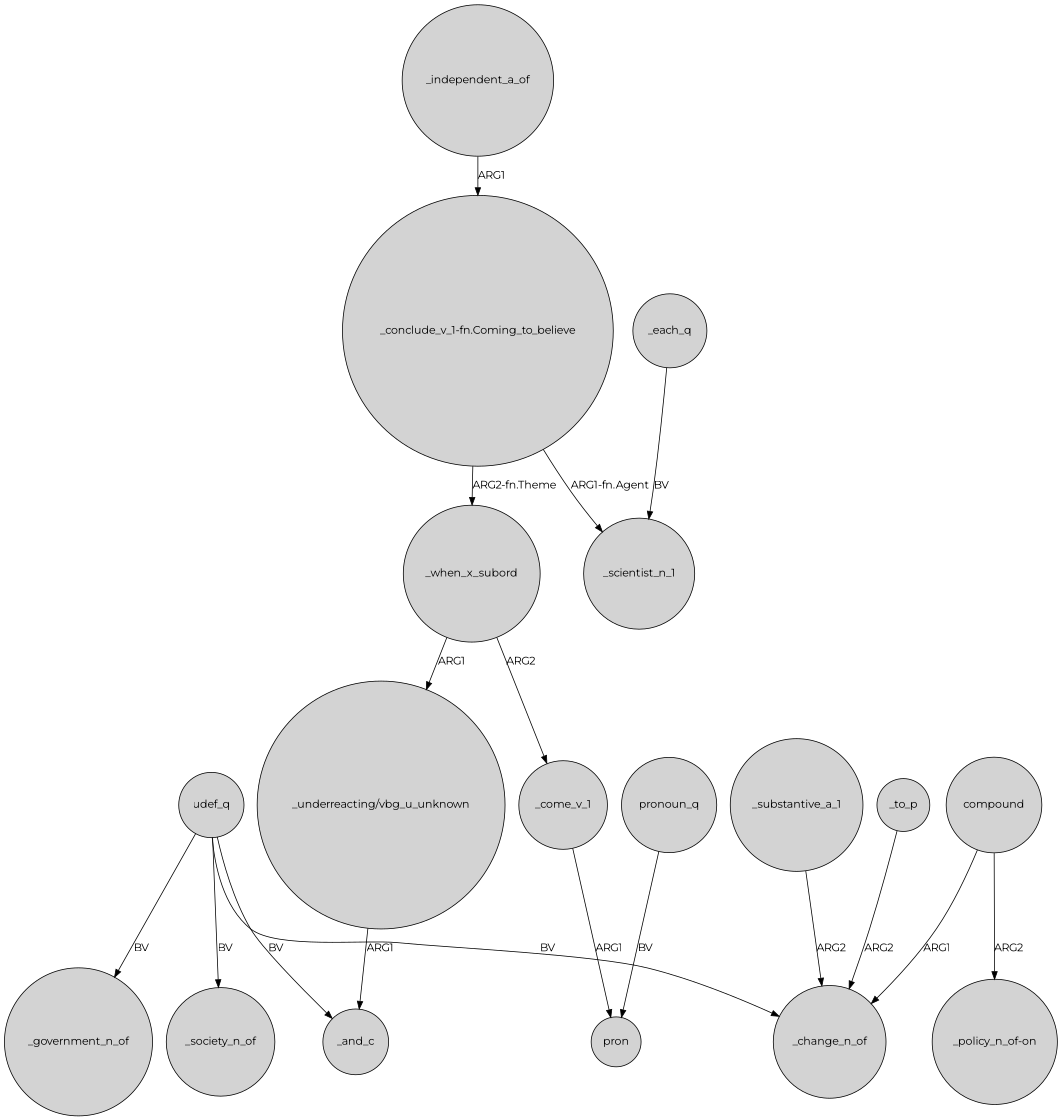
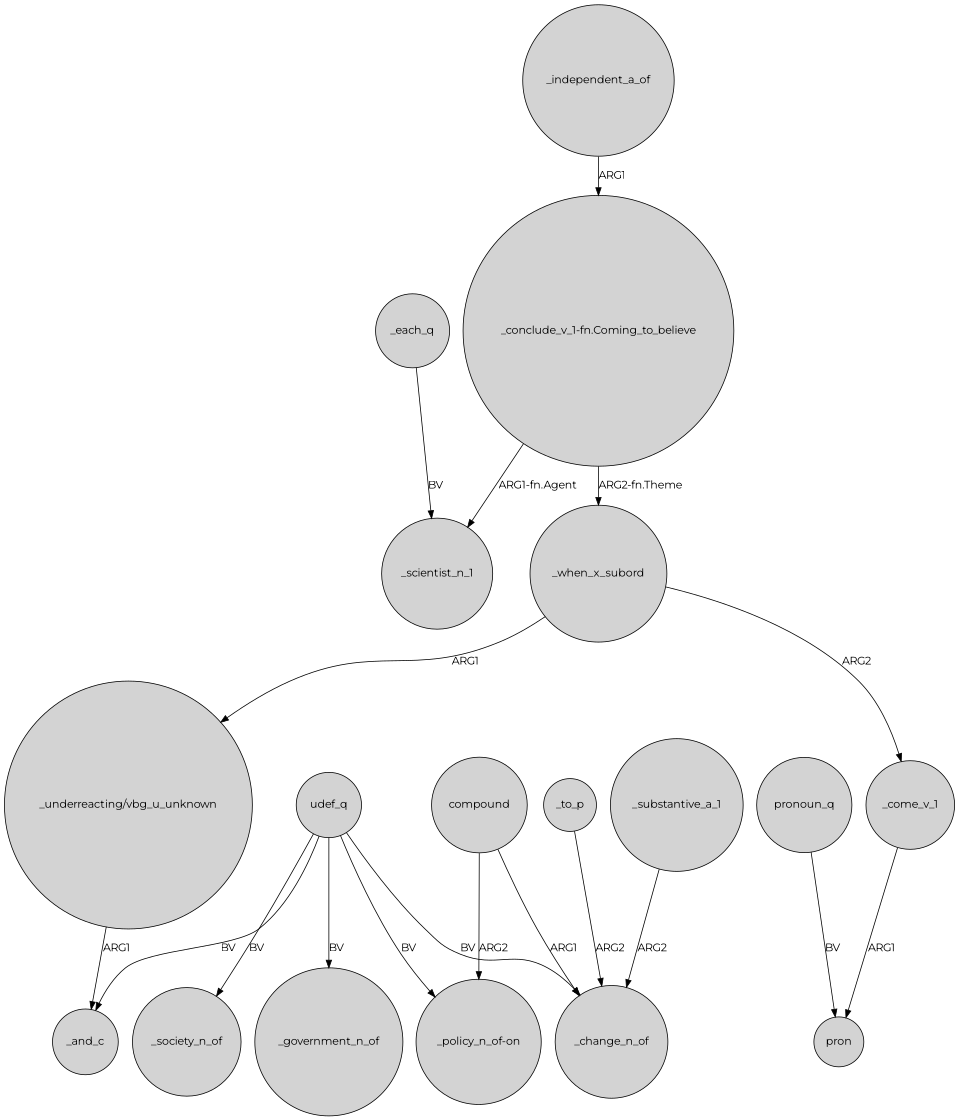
edge "udef_q" -> "_policy_n_of-on": added, label "BV"
